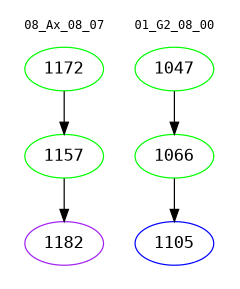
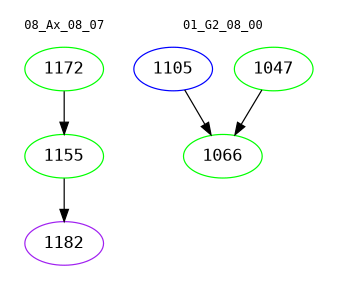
node "1157": label "1157" -> "1155"
edge "1066" -> "1105": reversed
